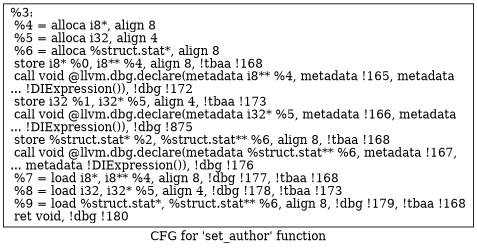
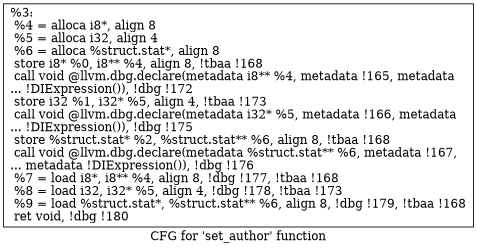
node "%3:": text "... !DIExpression()), !dbg !875" -> "... !DIExpression()), !dbg !175"
